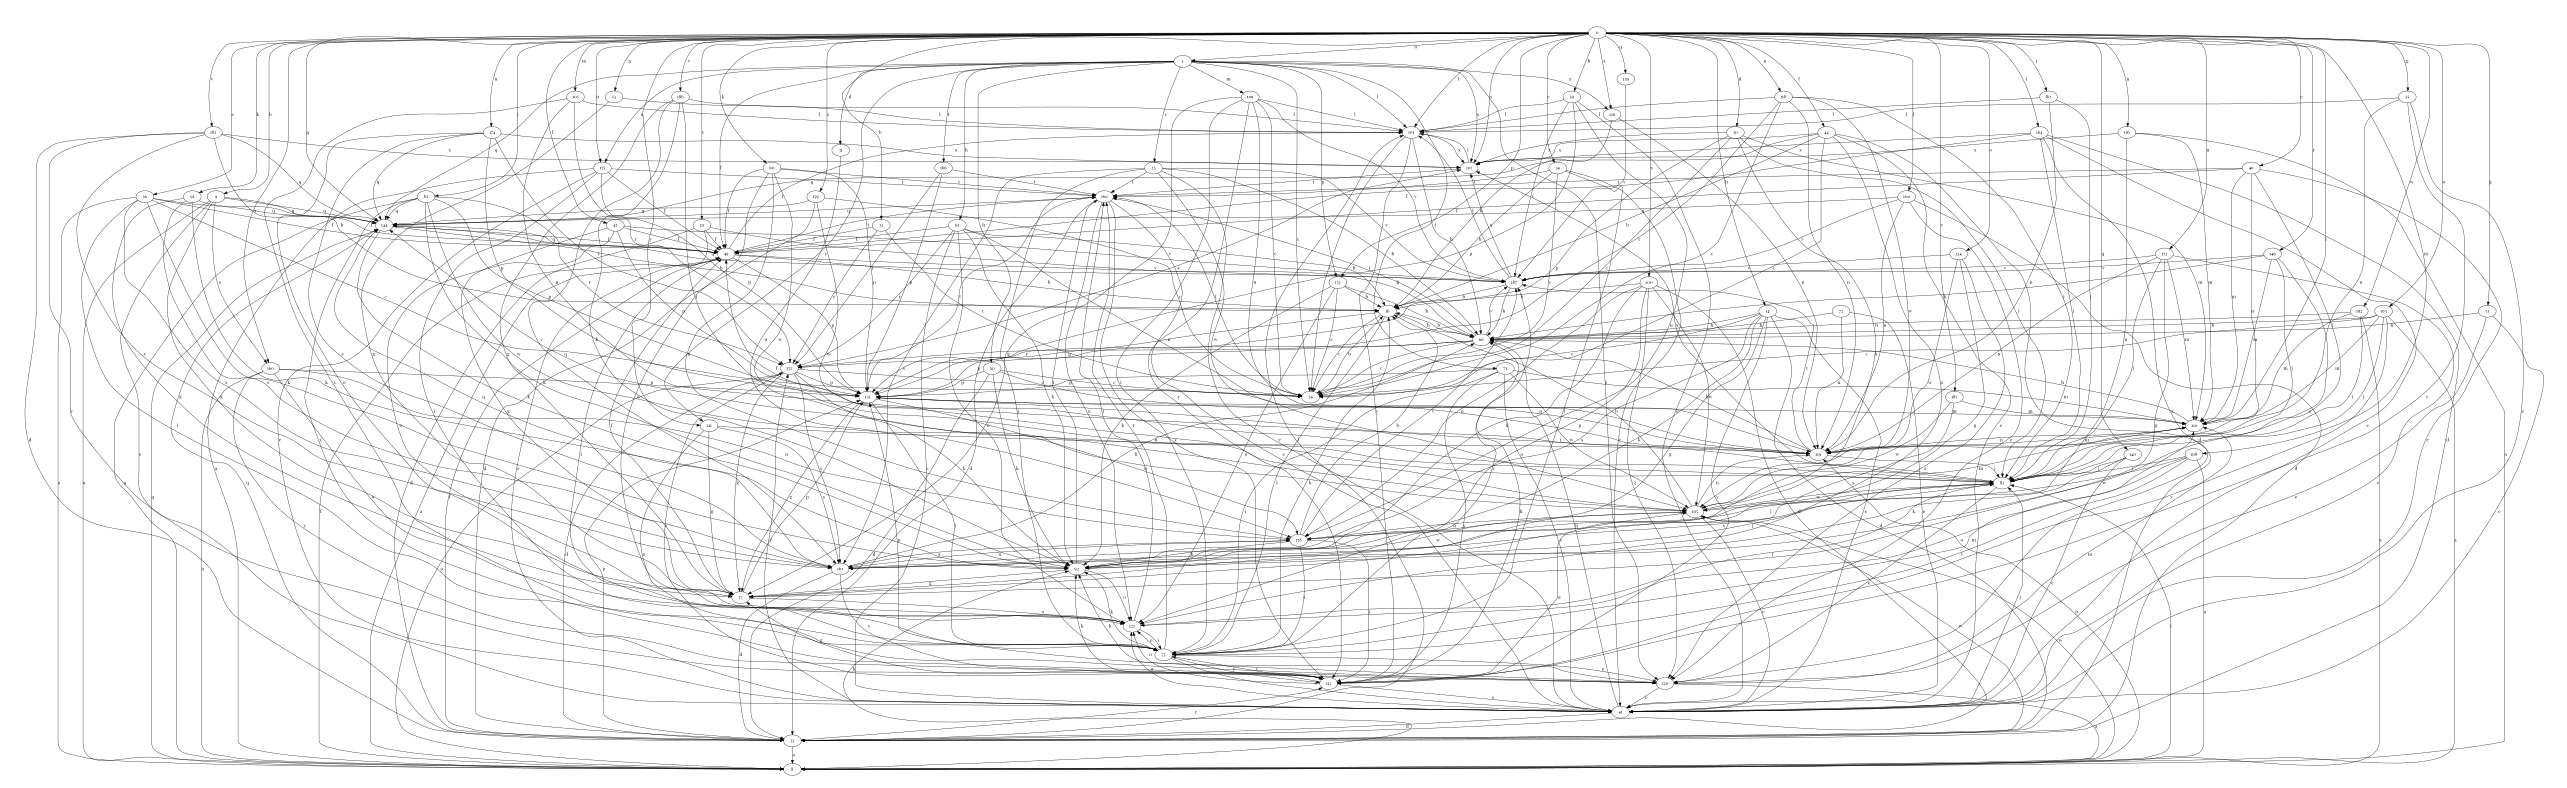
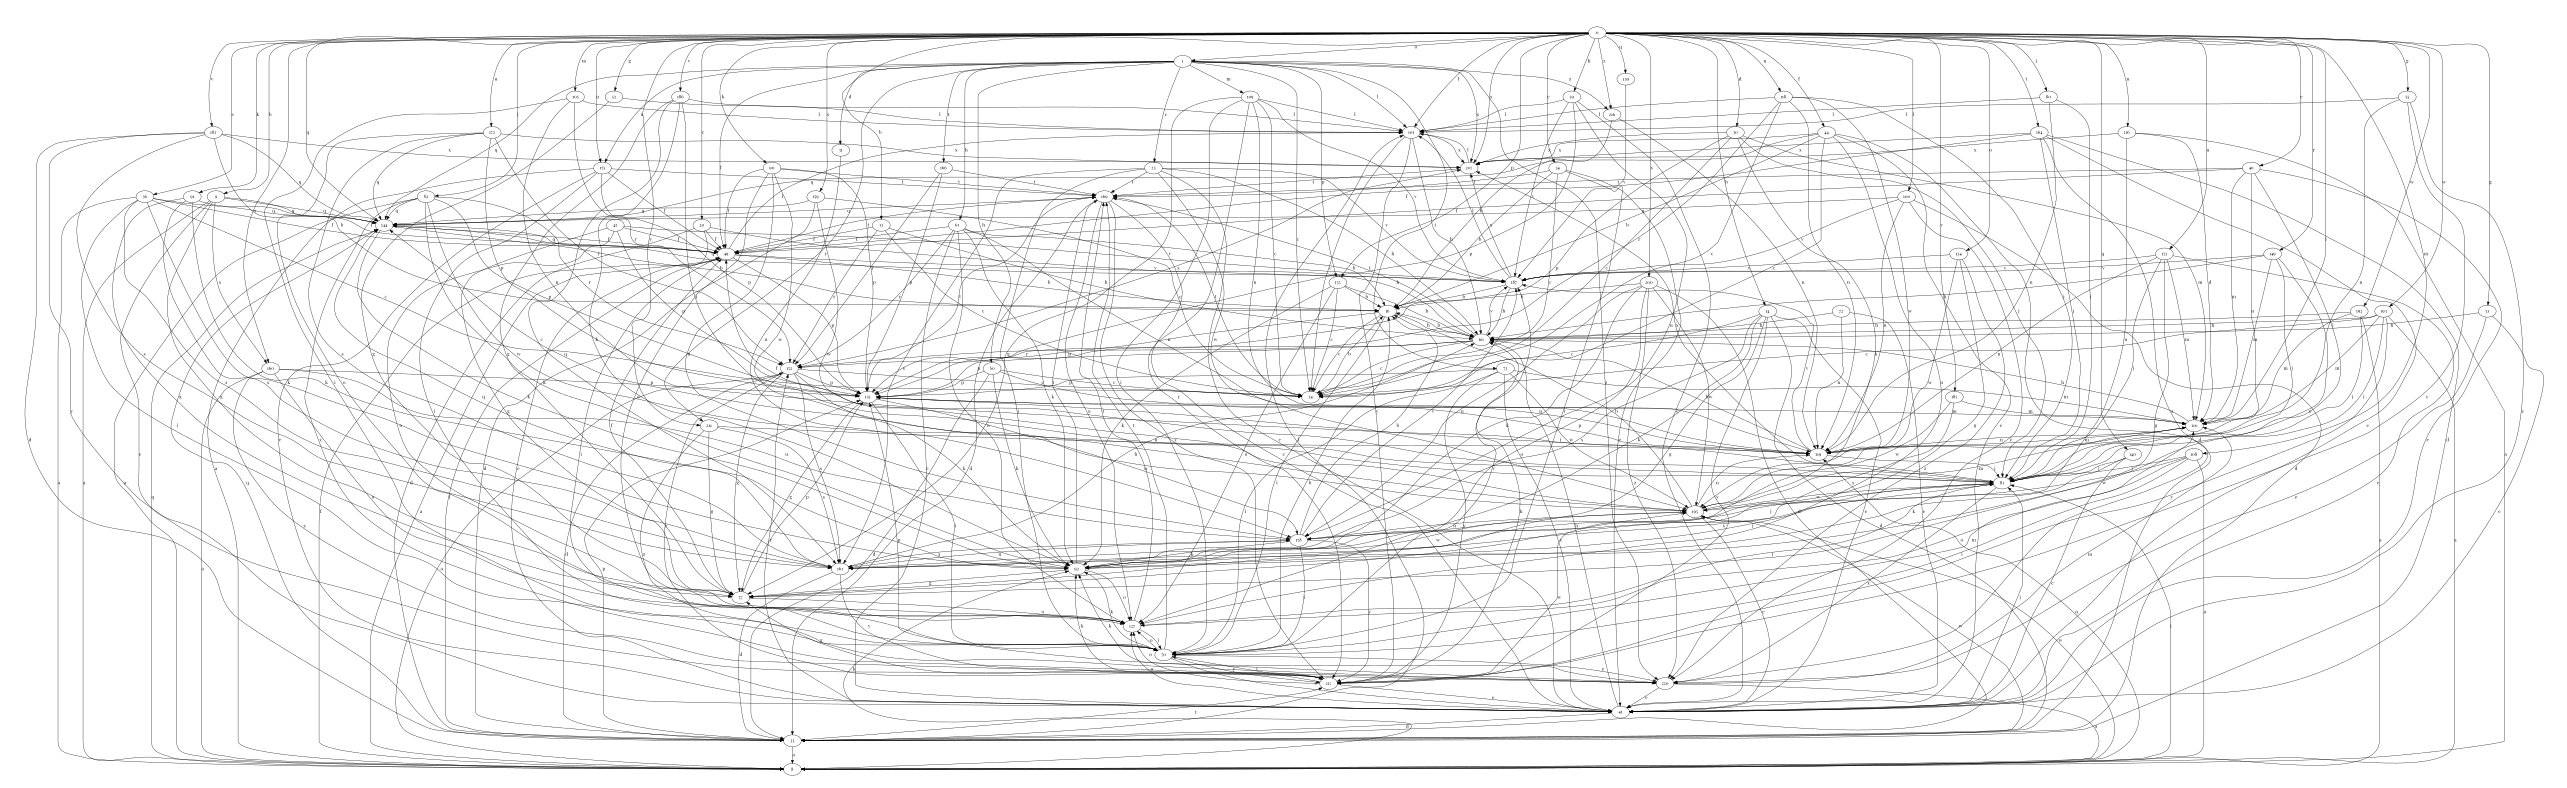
edge "0" -> "45": removed, label "f"
node "174": label "174" -> "172"
edge "116" -> "110": label "m" -> "d"
edge "14" -> "66": now "13" -> "66"
node "75": label "75" -> "70"
